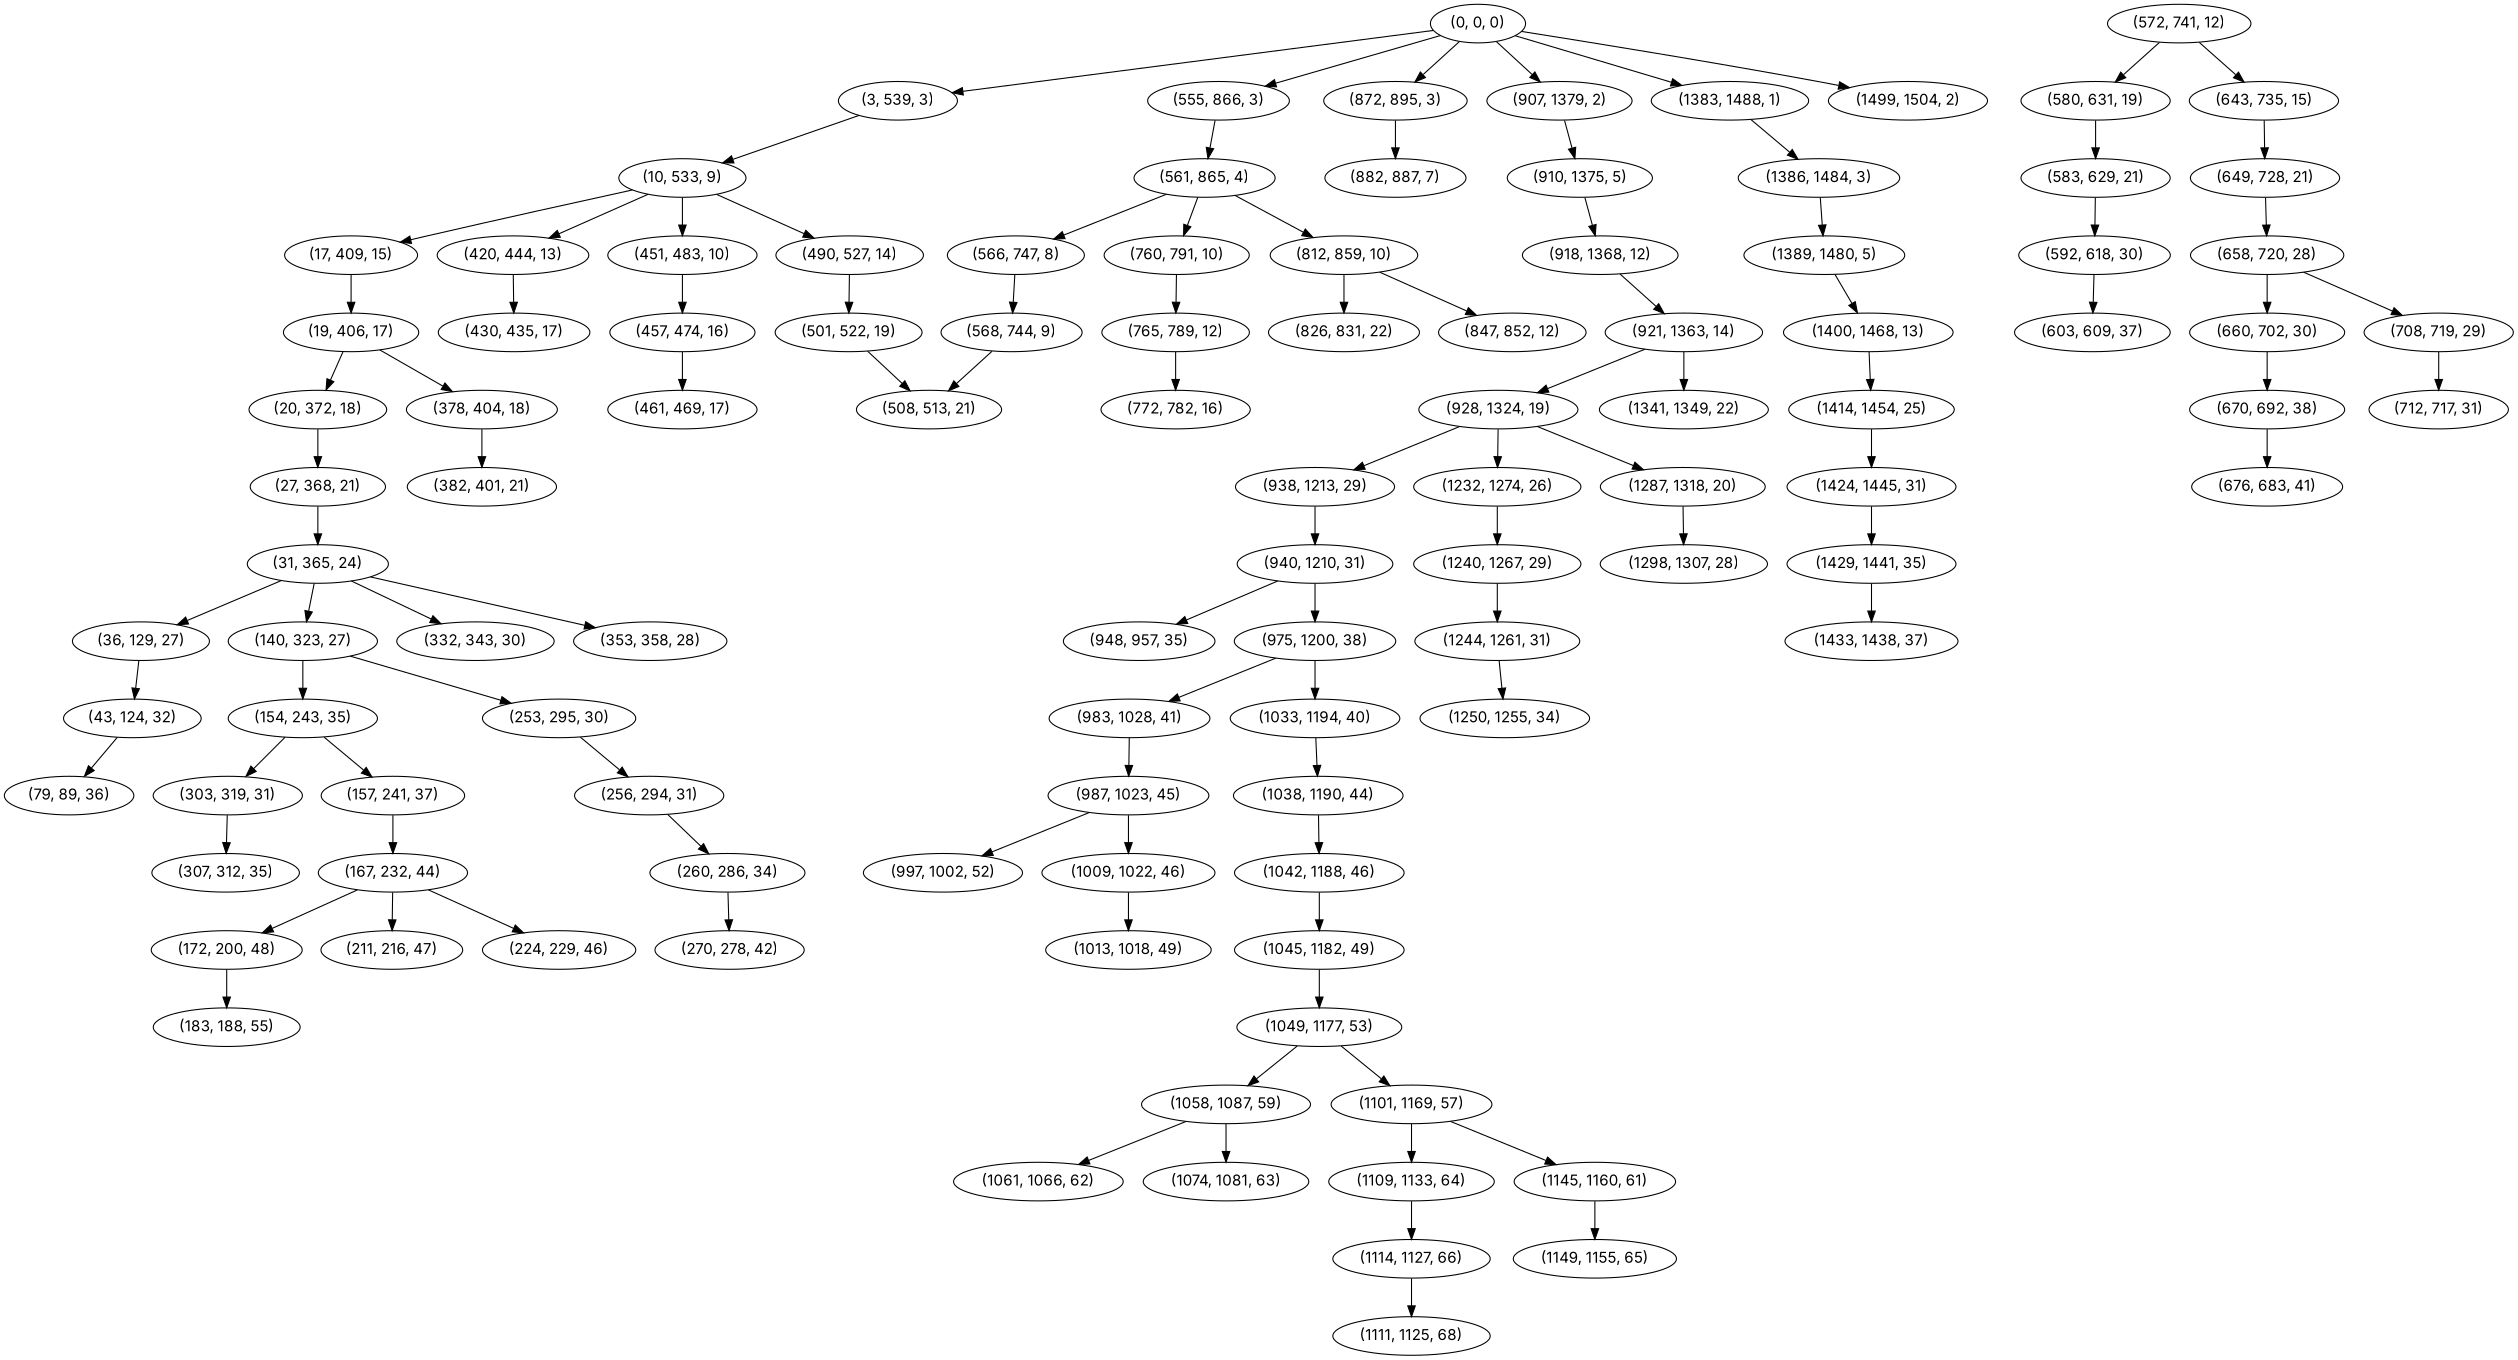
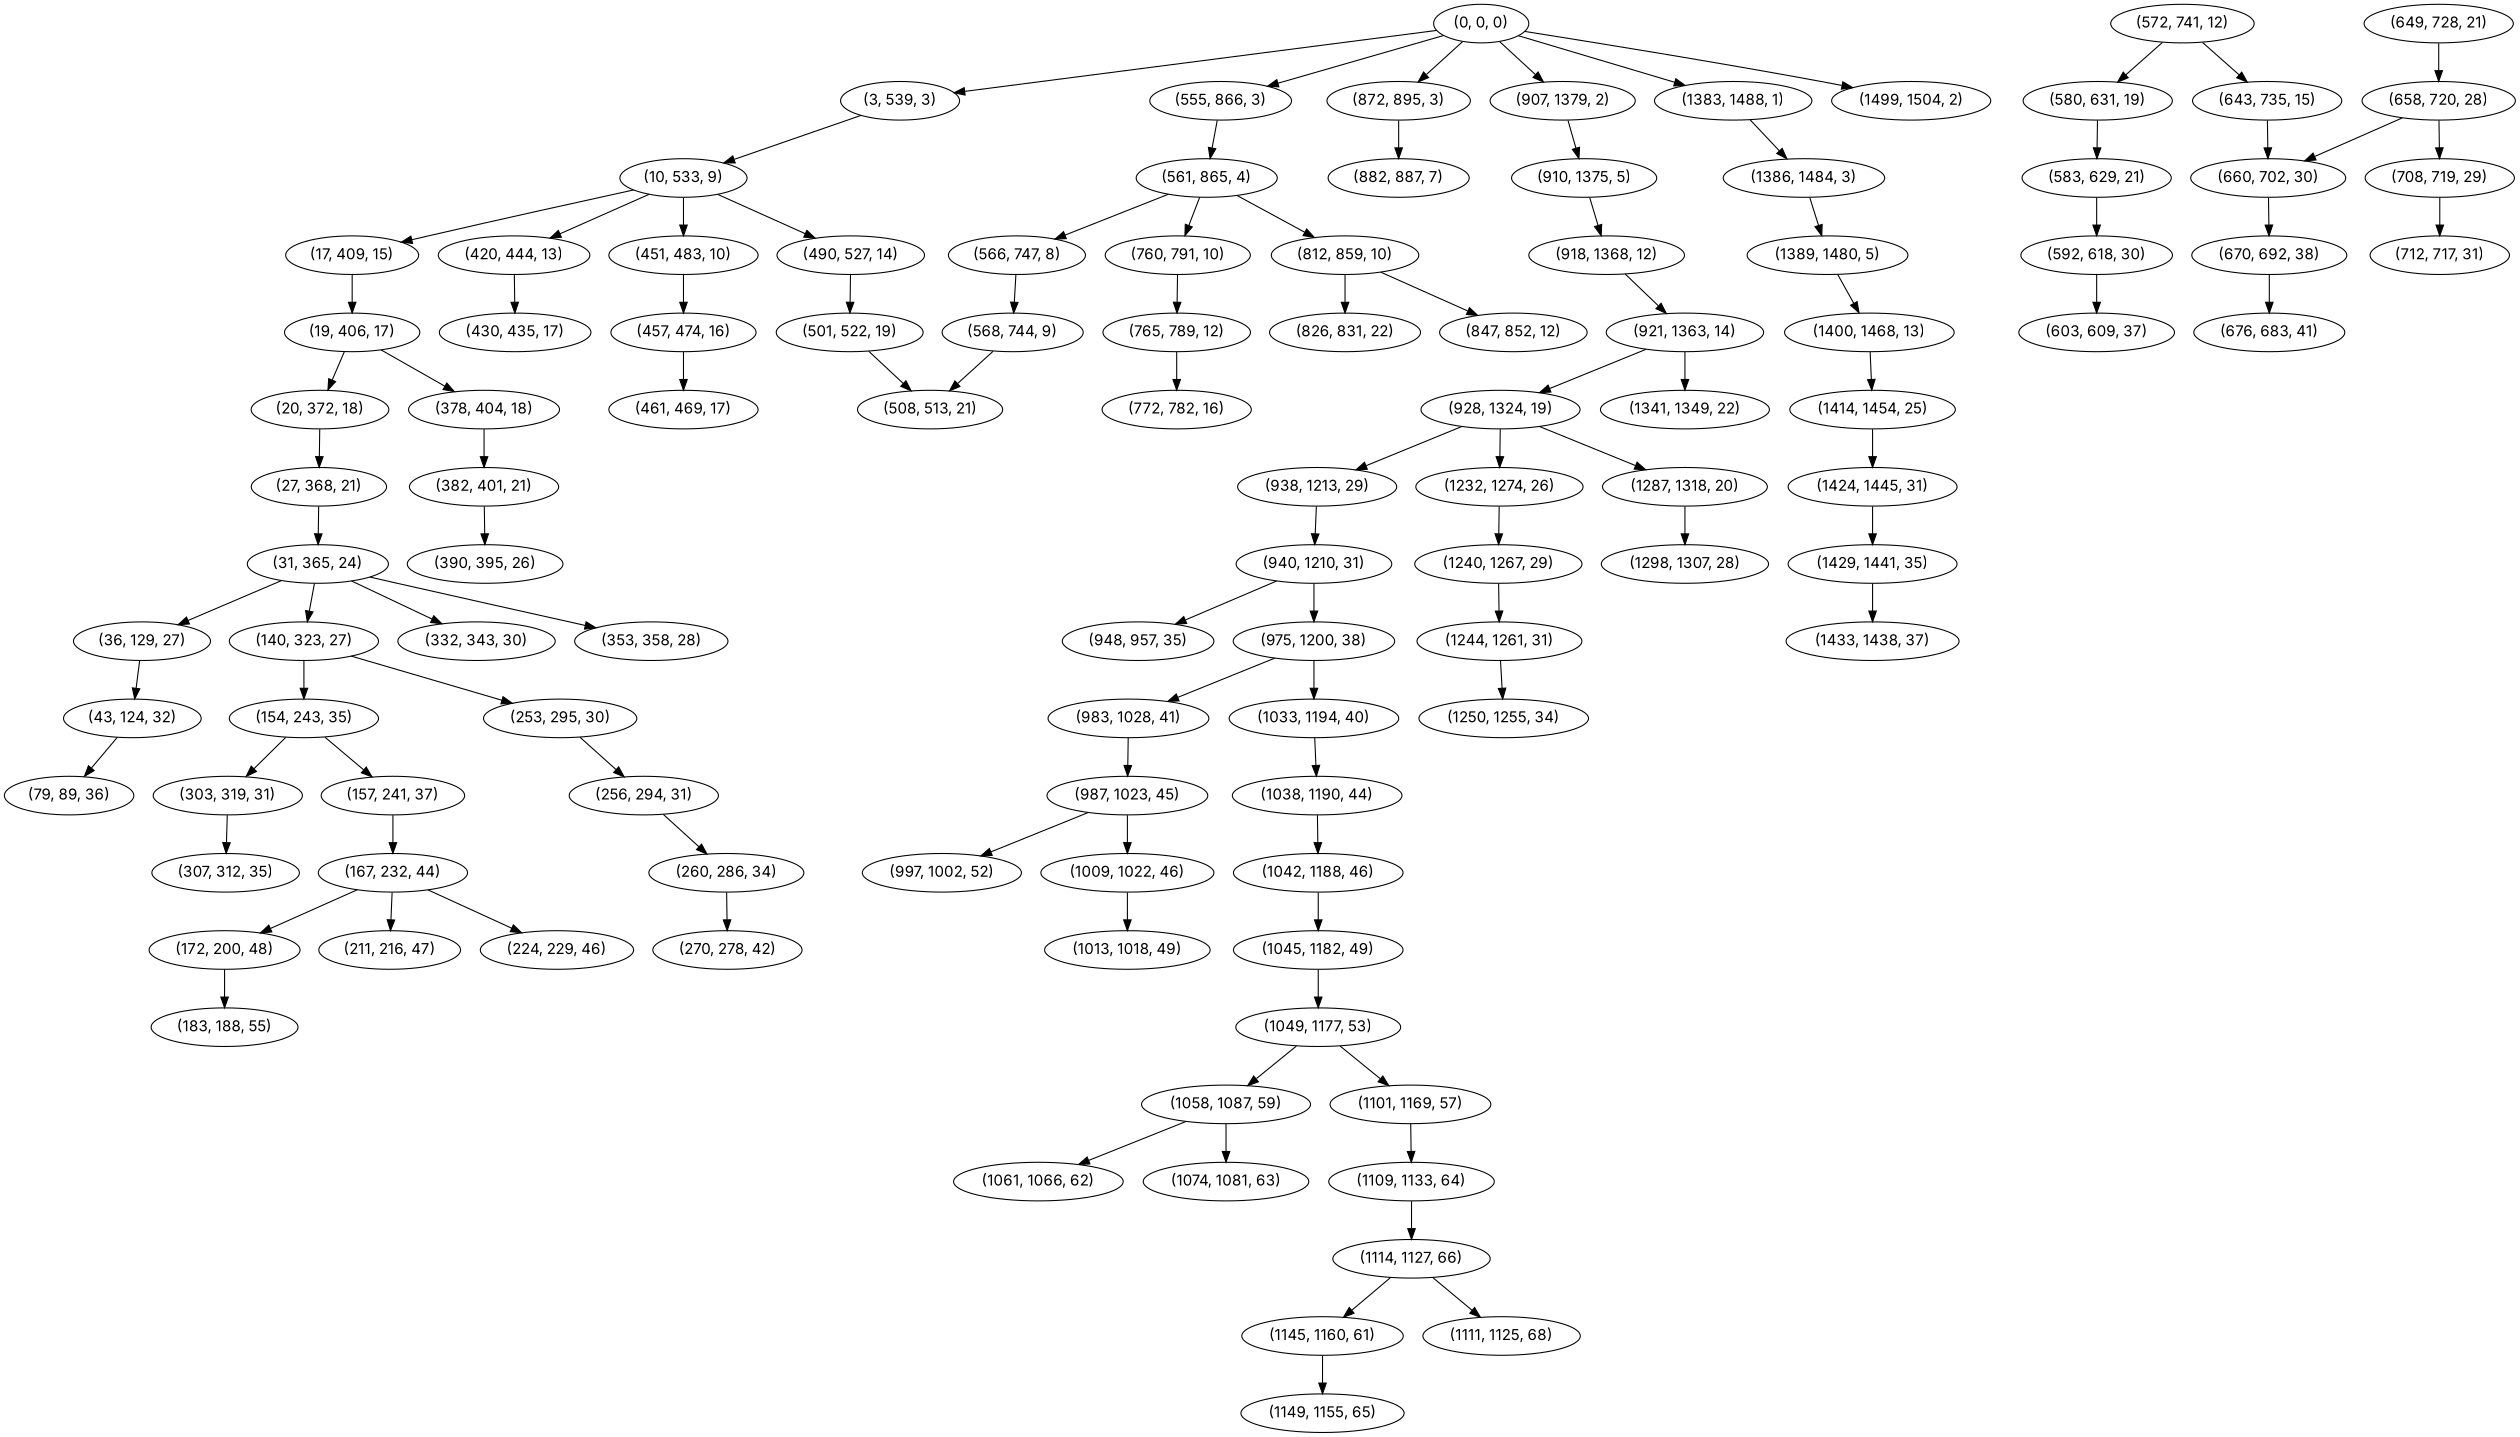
edge "(643, 735, 15)" -> "(649, 728, 21)": now "(643, 735, 15)" -> "(660, 702, 30)"
node "(390, 395, 26)": added
edge "(1101, 1169, 57)" -> "(1145, 1160, 61)": now "(1114, 1127, 66)" -> "(1145, 1160, 61)"
